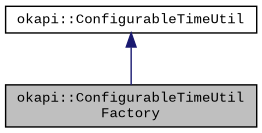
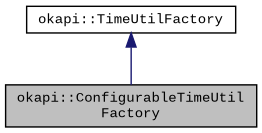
node "okapi::ConfigurableTimeUtil": label "okapi::ConfigurableTimeUtil" -> "okapi::TimeUtilFactory"
